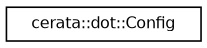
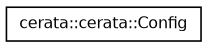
node "cerata::dot::Config": label "cerata::dot::Config" -> "cerata::cerata::Config"
